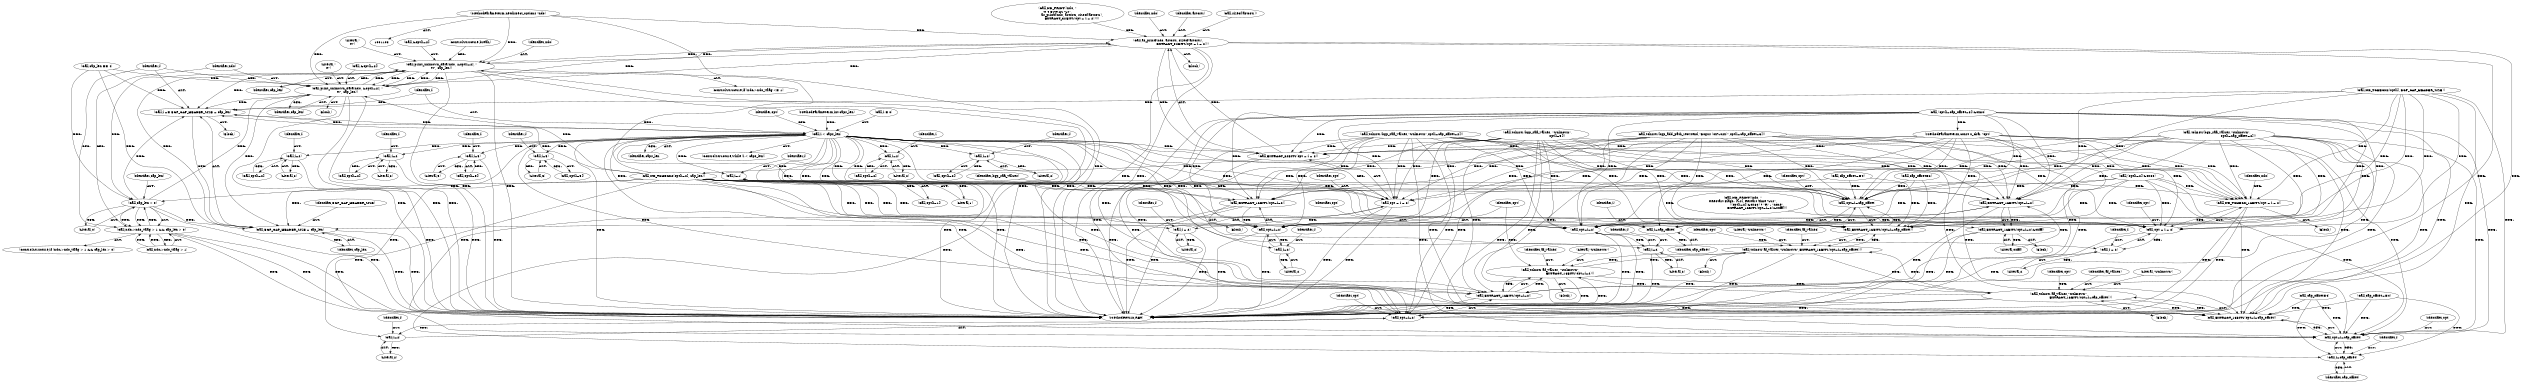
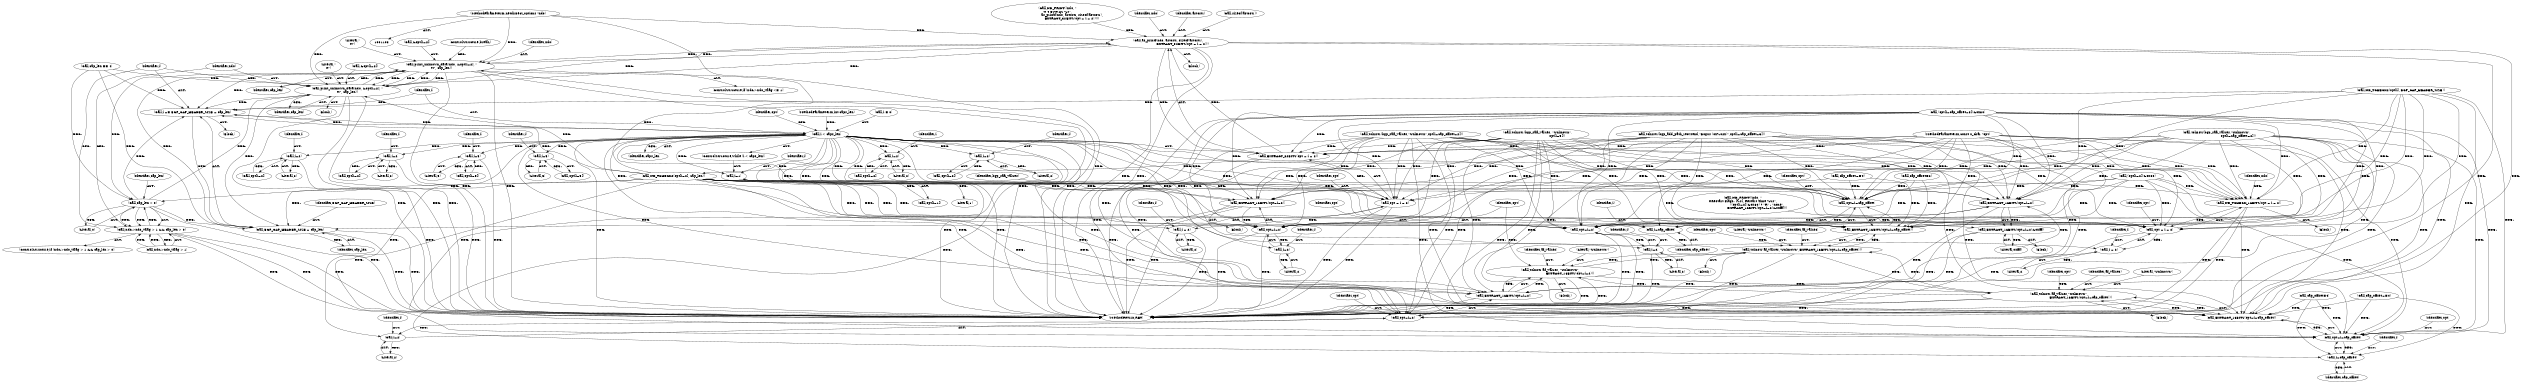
edge "(Call,(opt[i+cap_offset+3])&0x80)" -> "(MethodParameterIn,const u_char *opt)": now "(Call,(opt[i+cap_offset+3])&0x80)" -> "(Call,ND_TCHECK_16BITS(opt + i + 2))"
edge "(Call,i < caps_len)" -> "(Call,EXTRACT_32BITS(opt + i + 2))": label "DDG: " -> "AST: "
edge "(Literal,1)" -> "(Call,i+1)": now "(ControlStructure,while (i < caps_len))" -> "(Call,i+1)"
